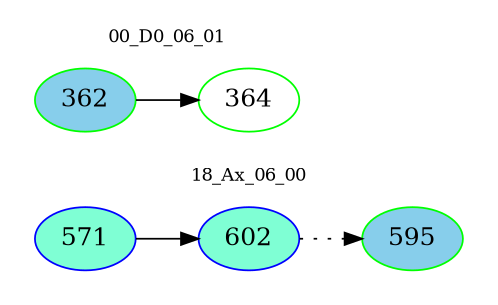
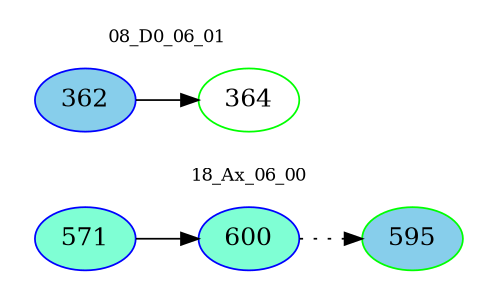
cluster "00_D0_06_01": label "00_D0_06_01" -> "08_D0_06_01"
node "362": color green -> blue
node "602": label "602" -> "600"
